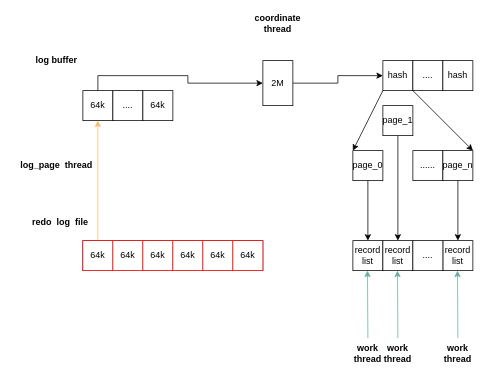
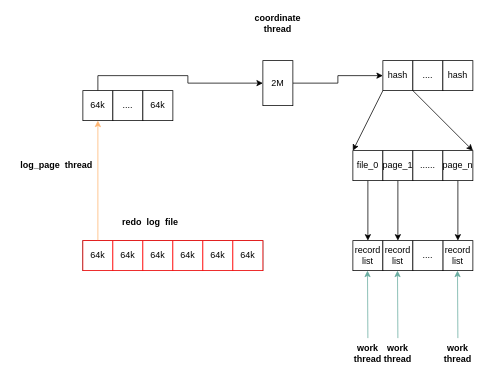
node "log buffer": removed
node "page_1": moved (398, 120) -> (398, 165)
node "page_0": label "page_0" -> "file_0"
node "redo log file": moved (60, 222) -> (150, 222)
